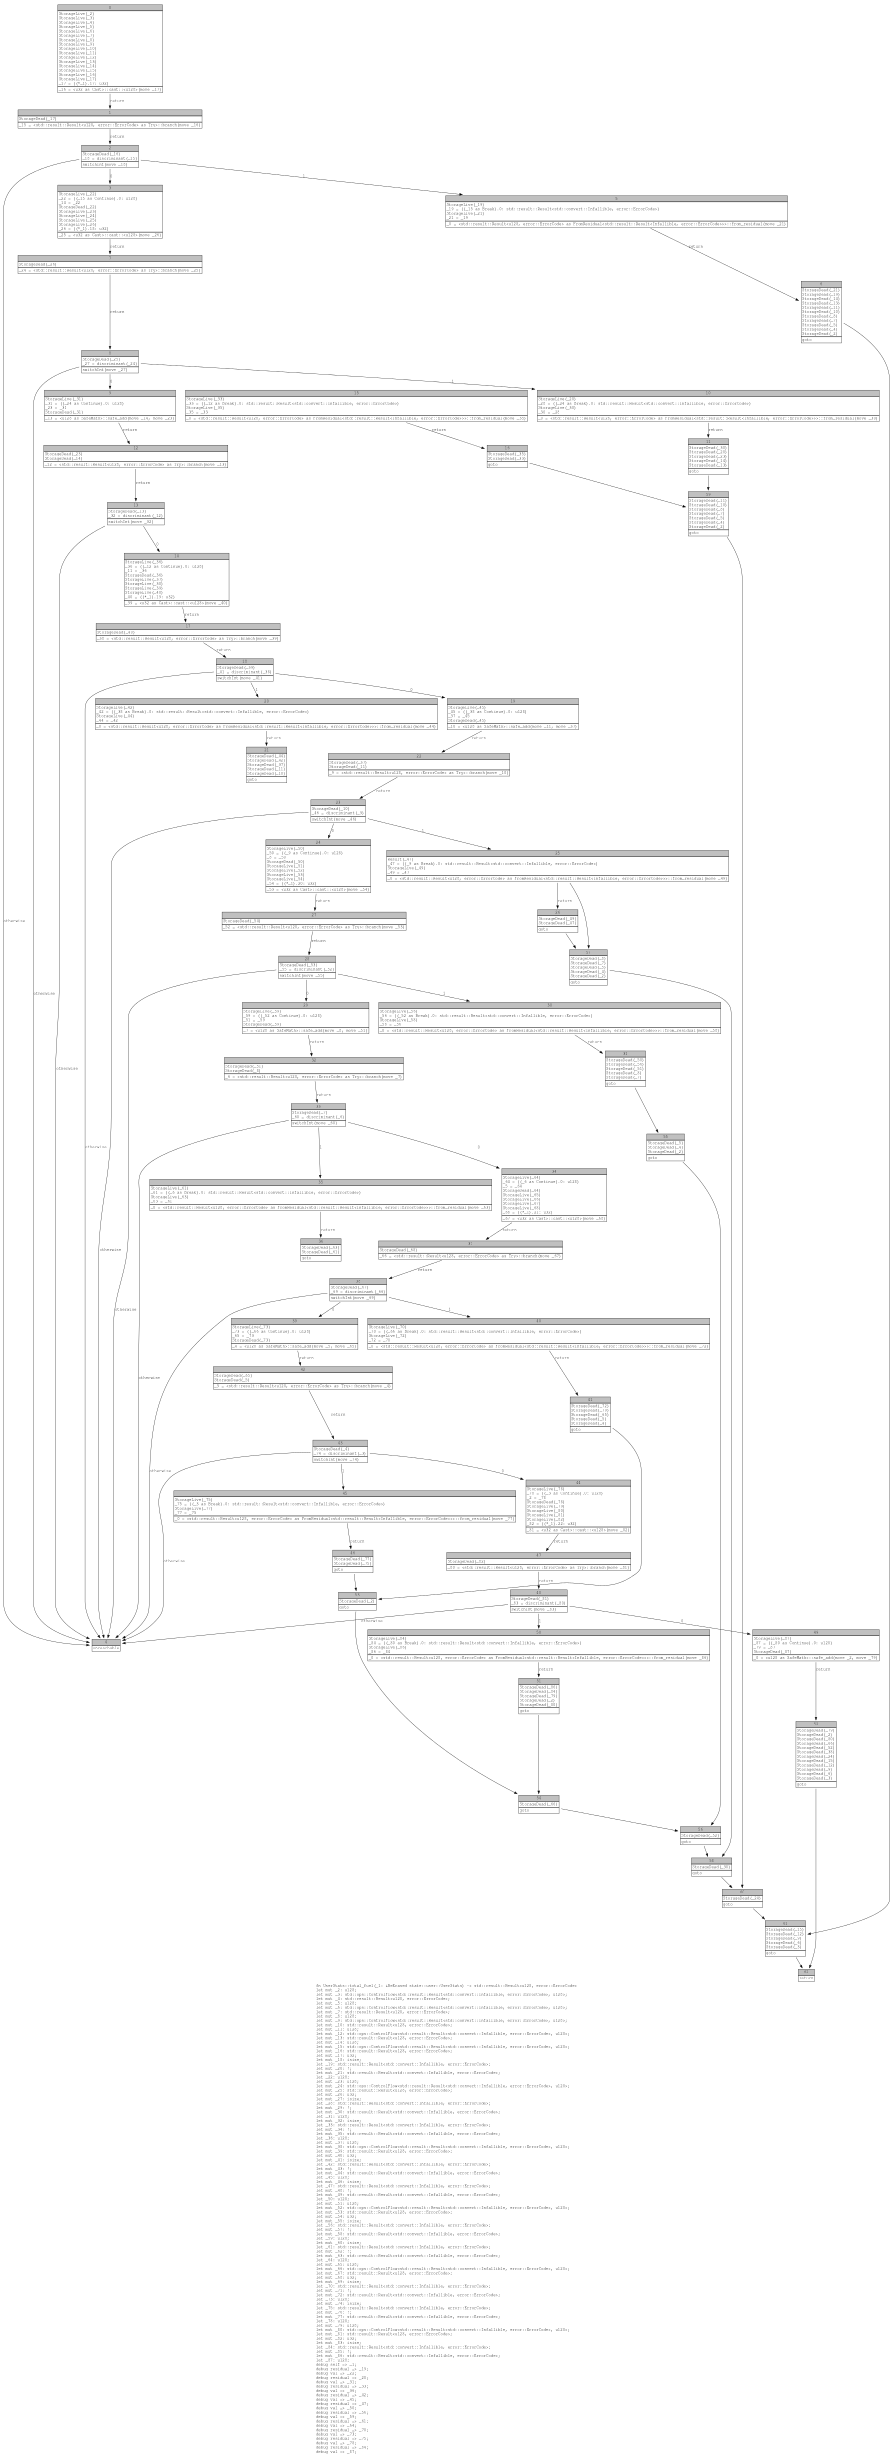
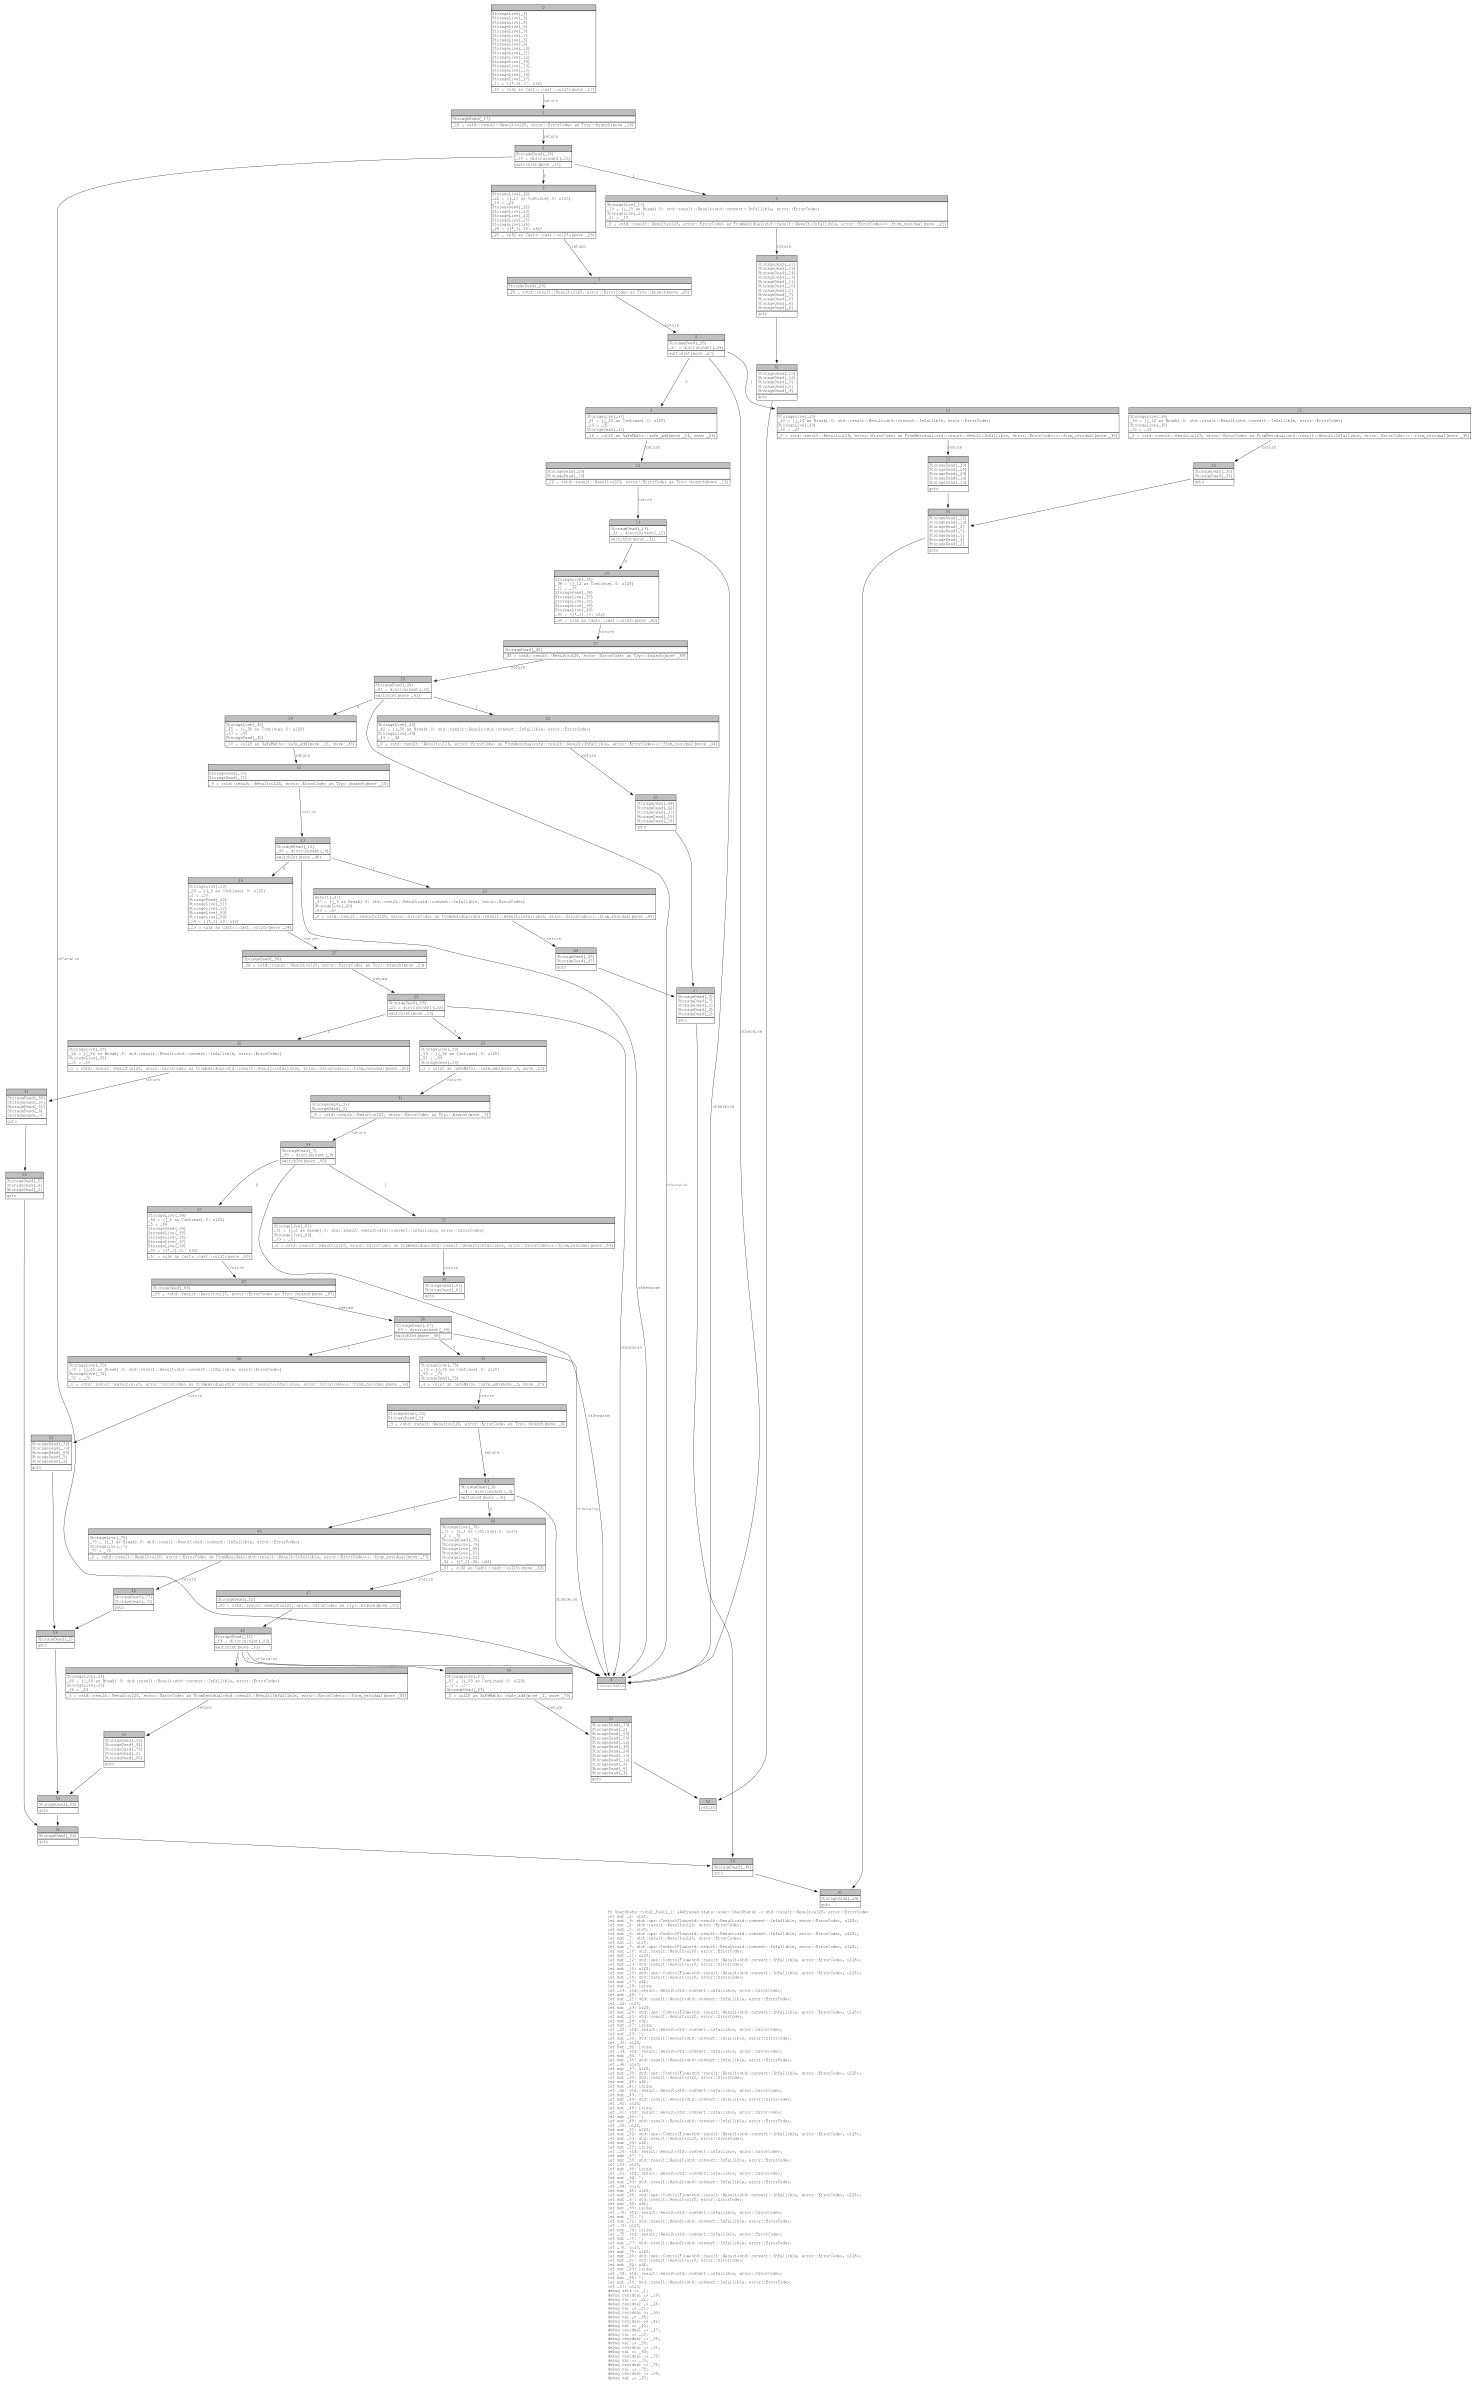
edge "25" -> "57": now "21" -> "57"
edge "60" -> "61": removed
